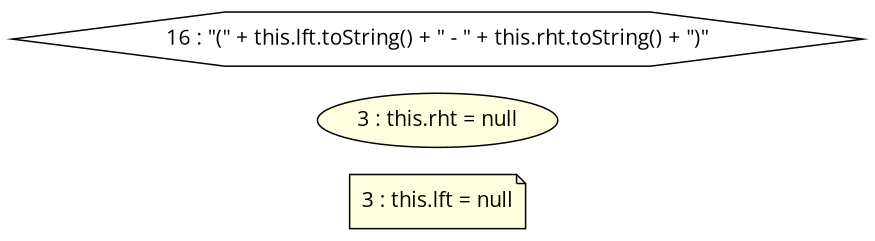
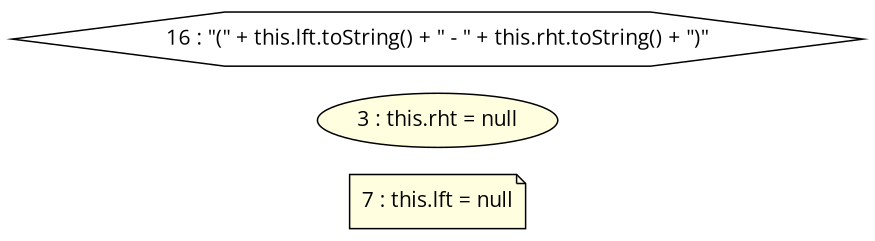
node "3 : this.lft = null": label "3 : this.lft = null" -> "7 : this.lft = null"
